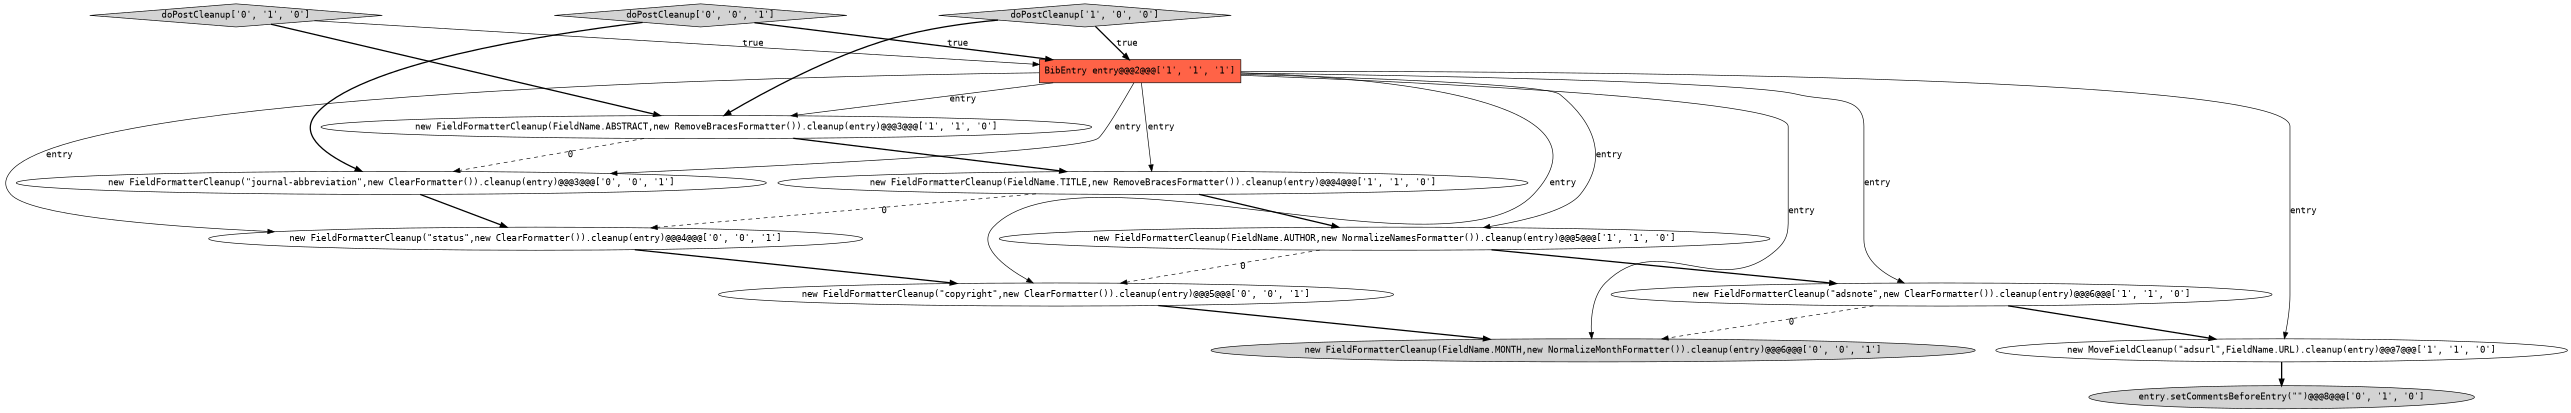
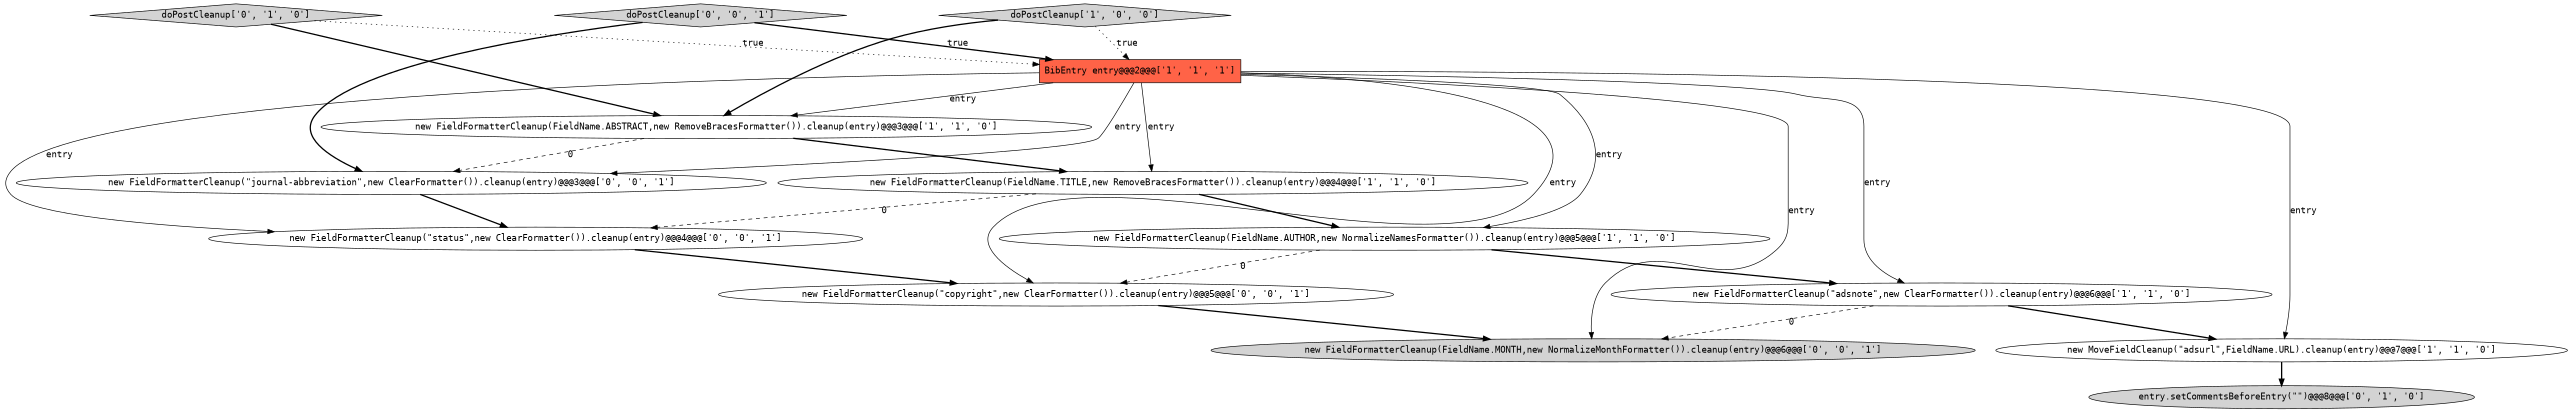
edge "doPostCleanup['1', '0', '0']" -> "BibEntry entry@@@2@@@['1', '1', '1']": style bold -> dotted
edge "doPostCleanup['0', '1', '0']" -> "BibEntry entry@@@2@@@['1', '1', '1']": style solid -> dotted
